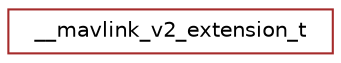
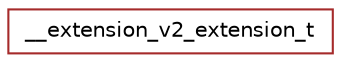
node "__mavlink_v2_extension_t": label "__mavlink_v2_extension_t" -> "__extension_v2_extension_t"
